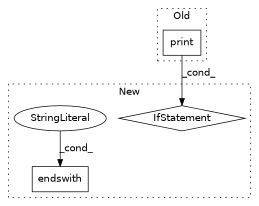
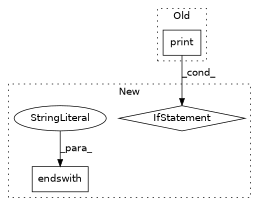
edge "StringLiteral" -> "endswith": label "_cond_" -> "_para_"
